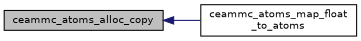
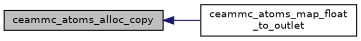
node "ceammc_atoms_map_float _to_atoms": label "ceammc_atoms_map_float _to_atoms" -> "ceammc_atoms_map_float _to_outlet"
